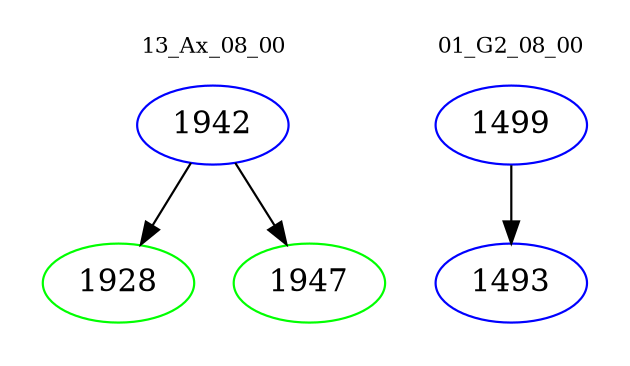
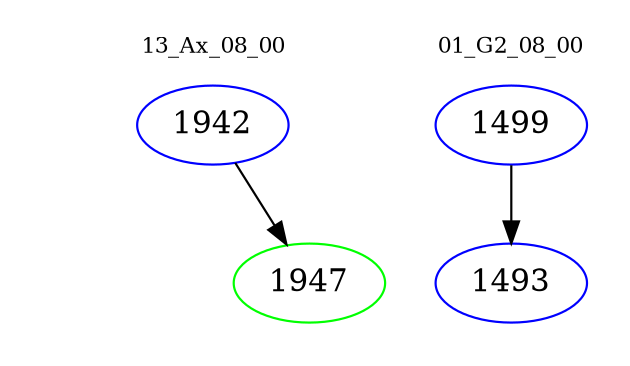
node "1928": removed
